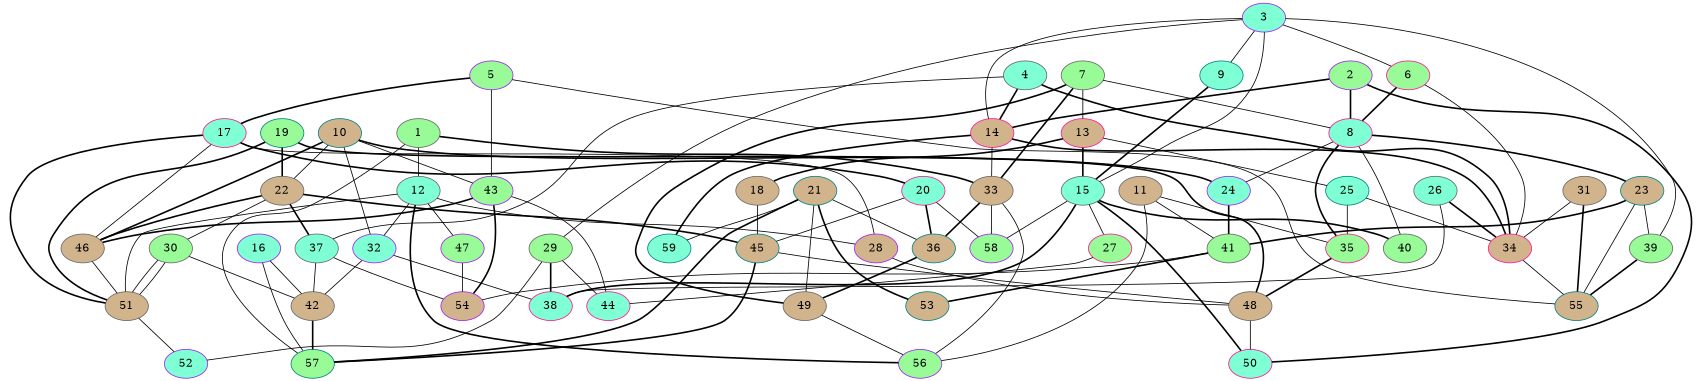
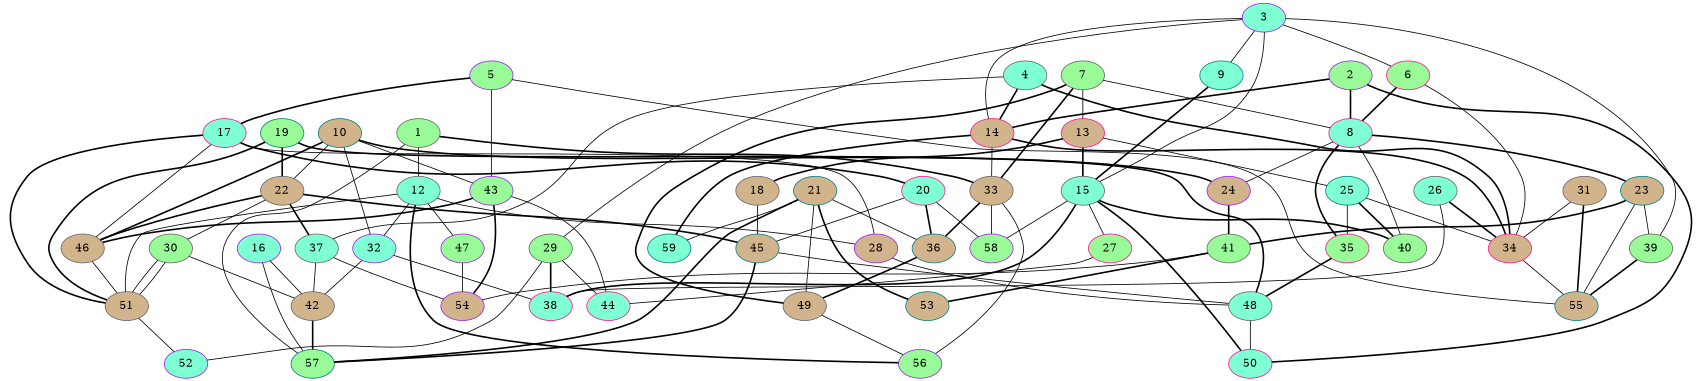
node "11": removed
node "24": fillcolor aquamarine -> tan
edge "25" -- "40": added
node "48": fillcolor tan -> aquamarine
